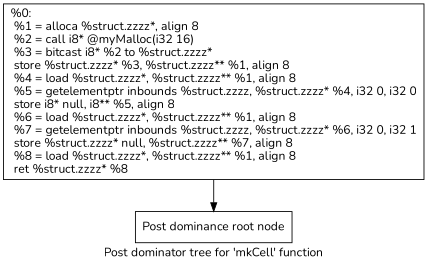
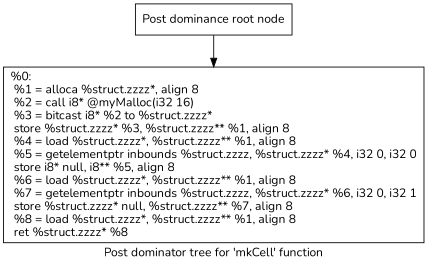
edge "%0:" -> "Post dominance root node": reversed
